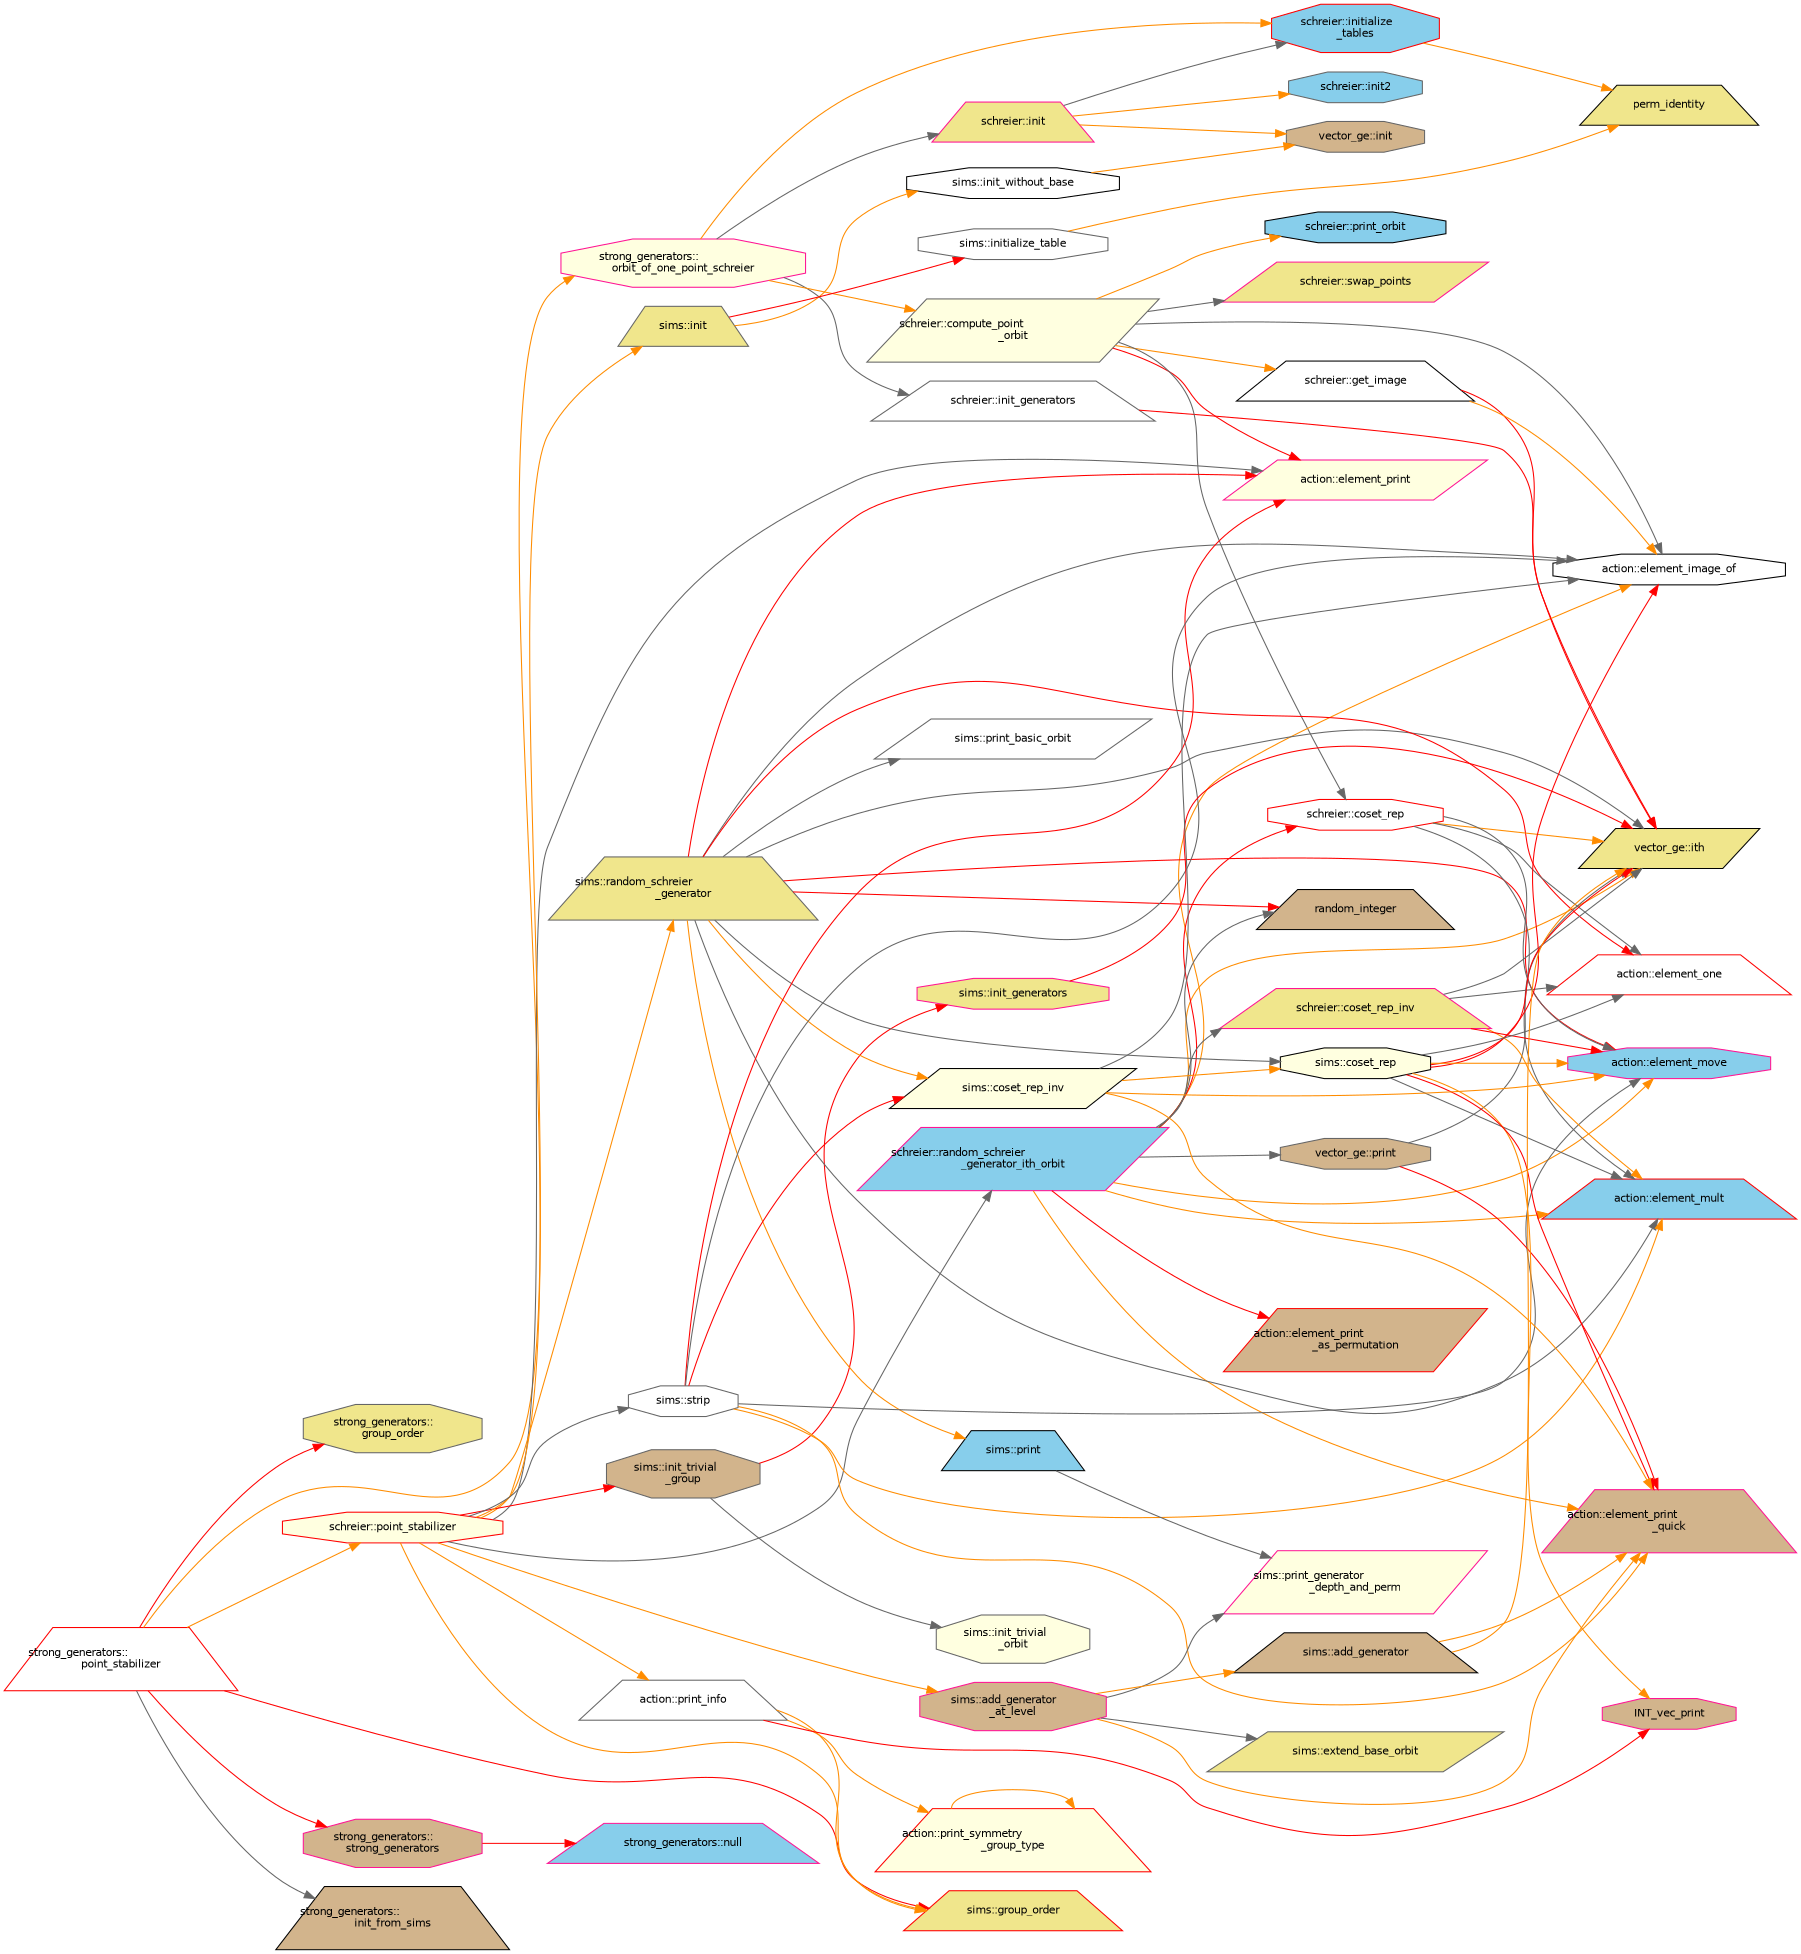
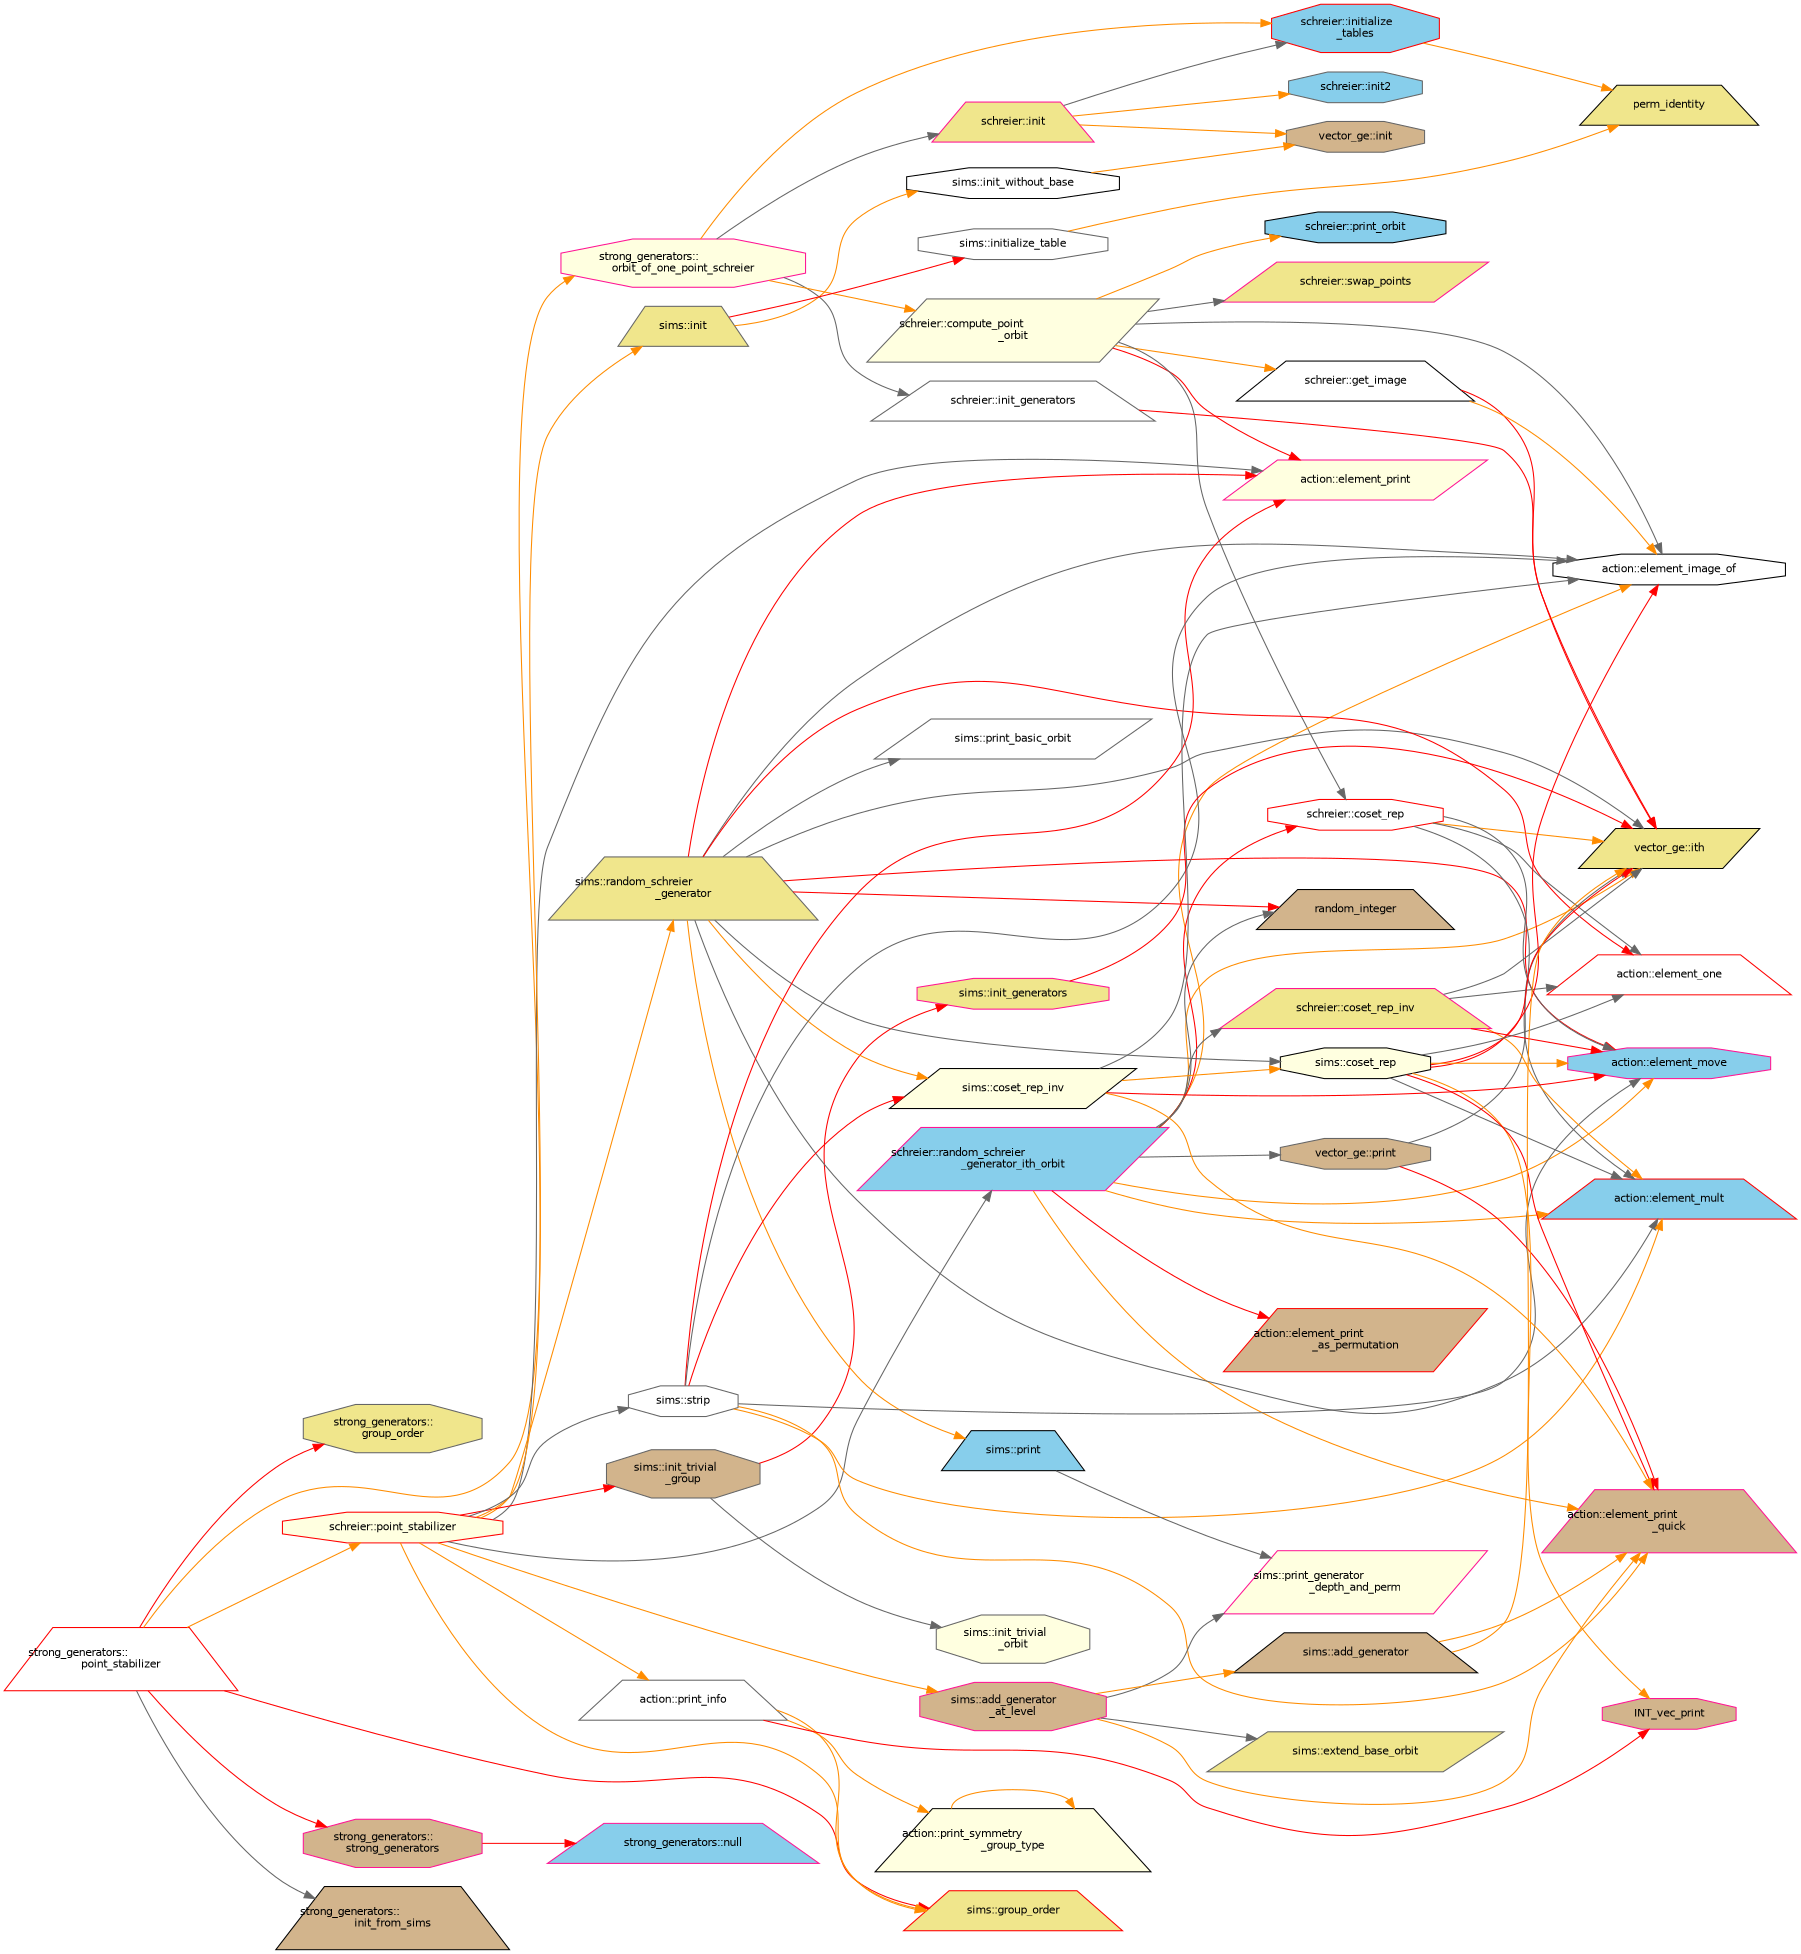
edge "sims::coset_rep_inv" -> "action::element_move": color darkorange -> red
node "action::print_symmetry _group_type": color red -> black
